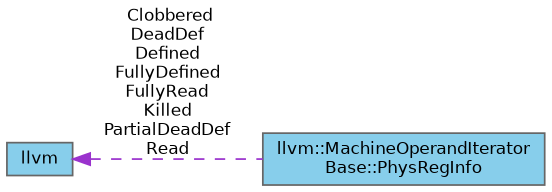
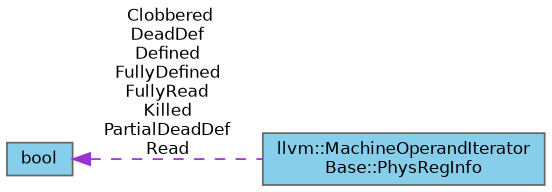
node "llvm": label "llvm" -> "bool"
